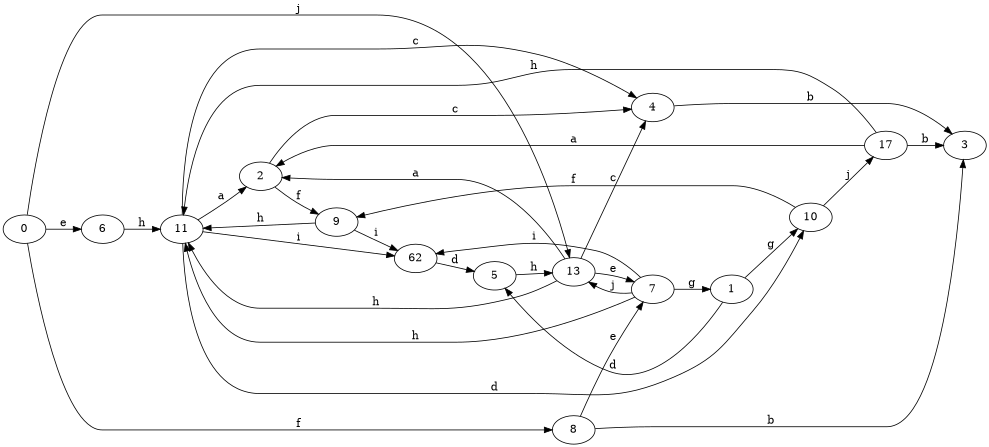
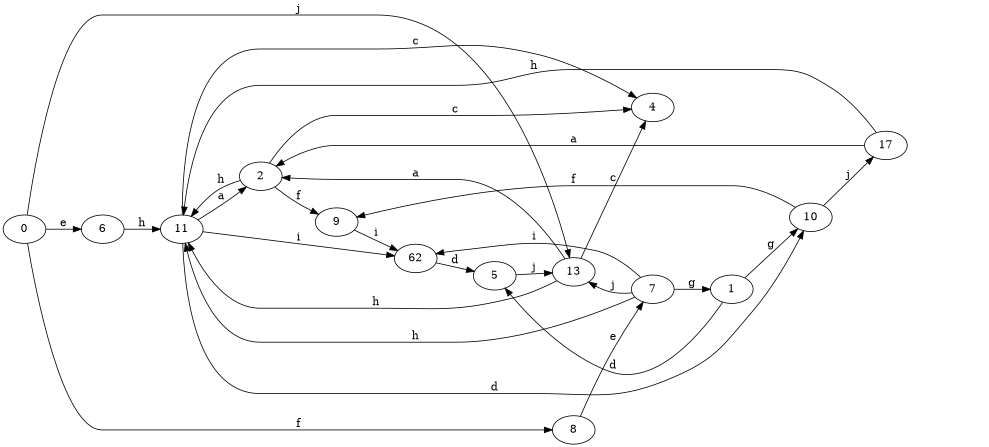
node "3": removed
edge "9" -> "11": now "2" -> "11"
edge "5" -> "13": label "h" -> "j"
edge "13" -> "7": removed, label "e"
